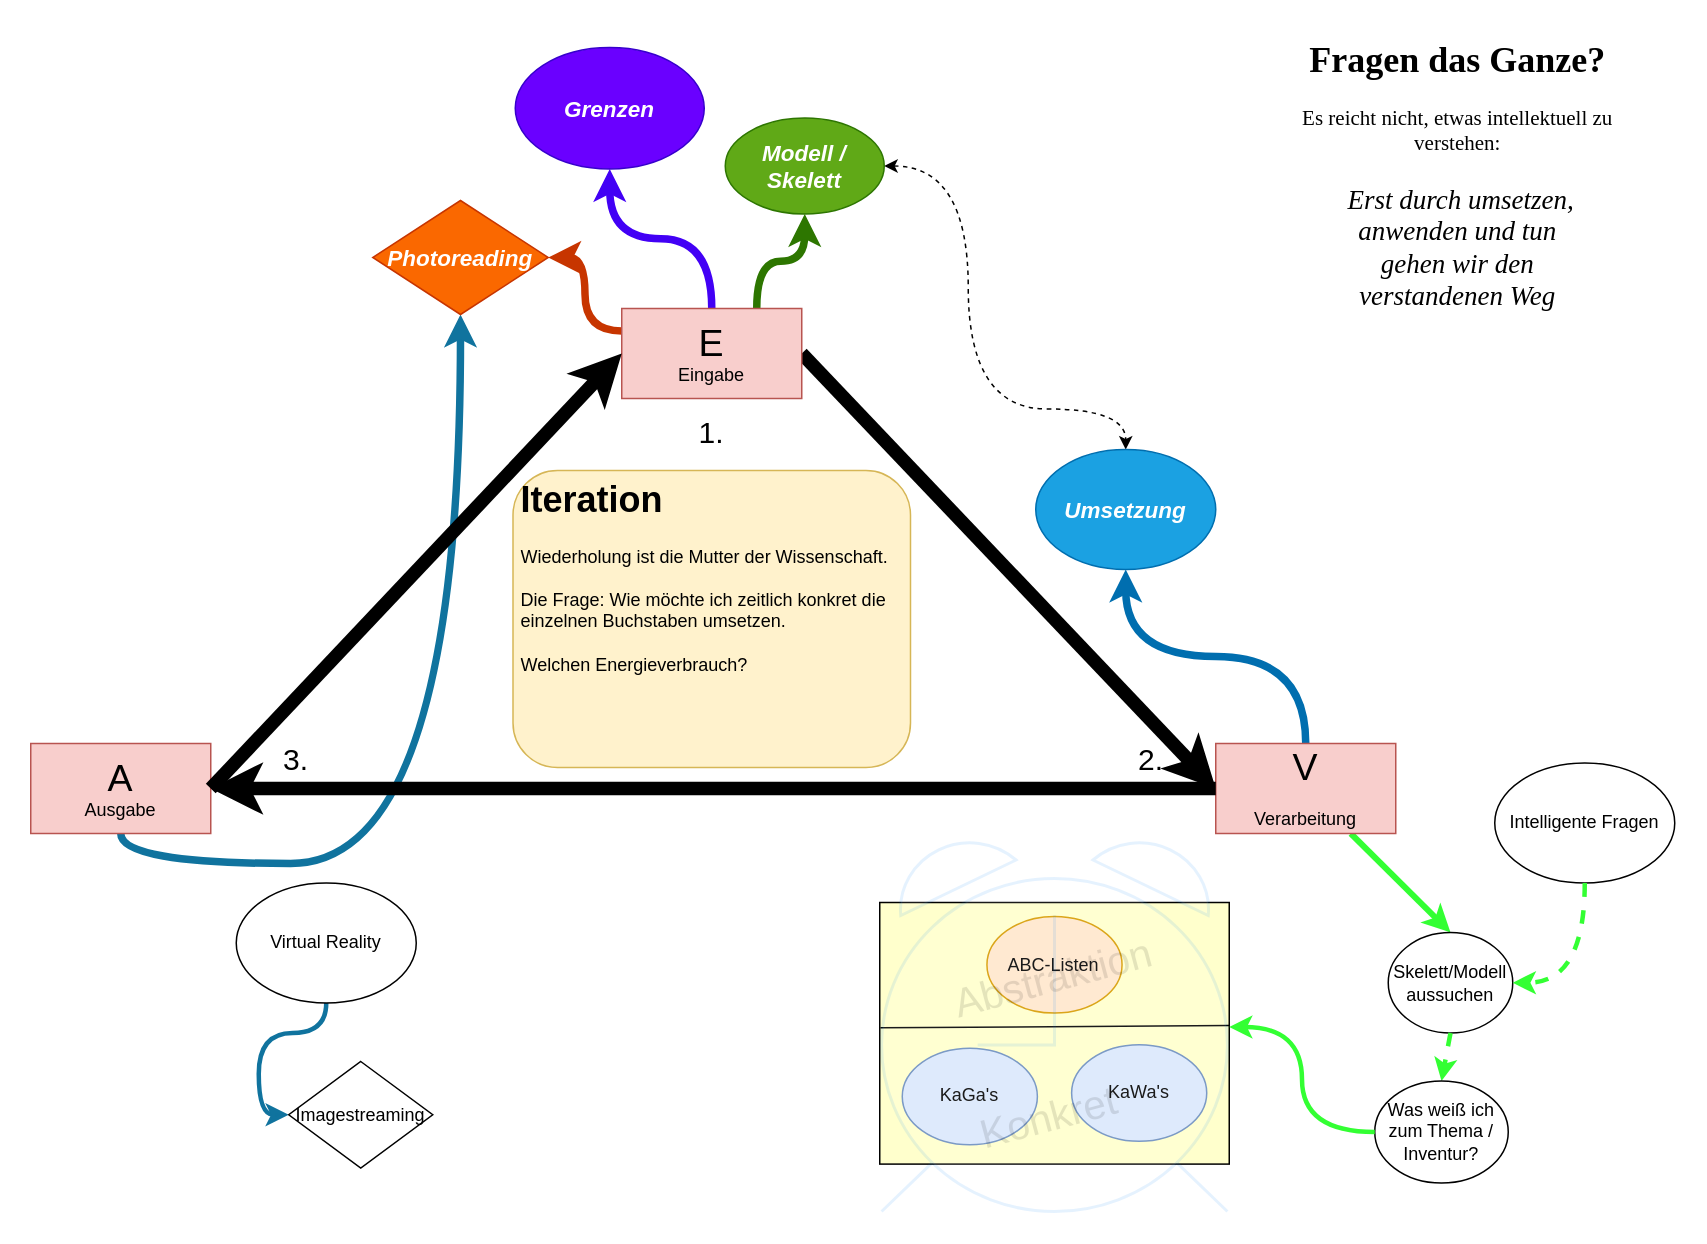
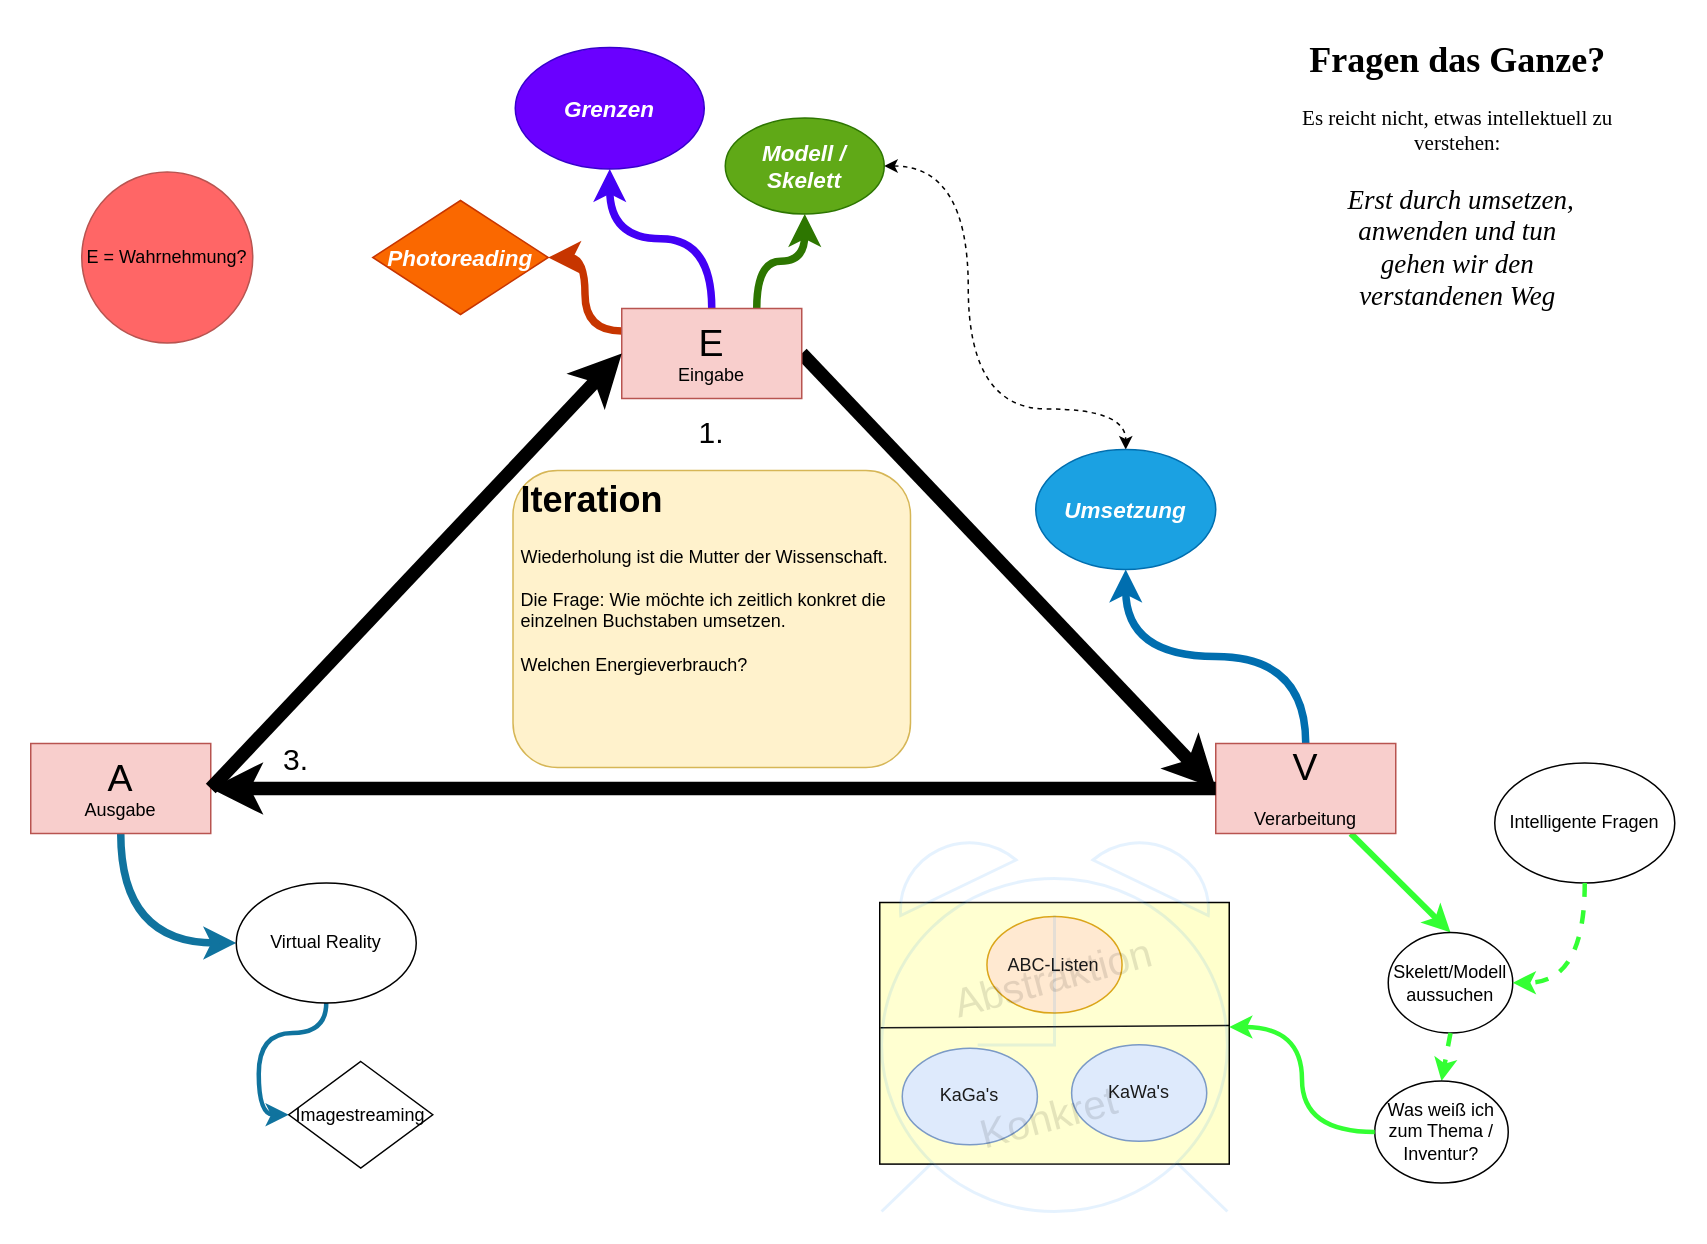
node "E = Wahrnehmung?": added
node "2.": removed
edge "A Ausgabe" -> "Photoreading": now "A Ausgabe" -> "Virtual Reality"
